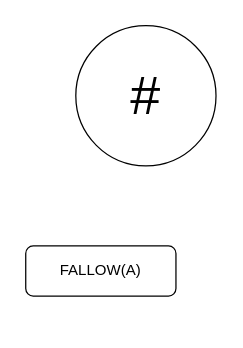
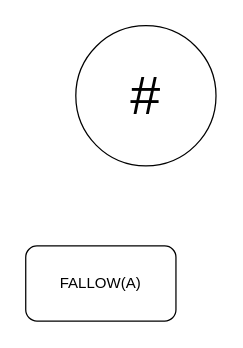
node "FALLOW(A)": size 150x50 -> 150x75
